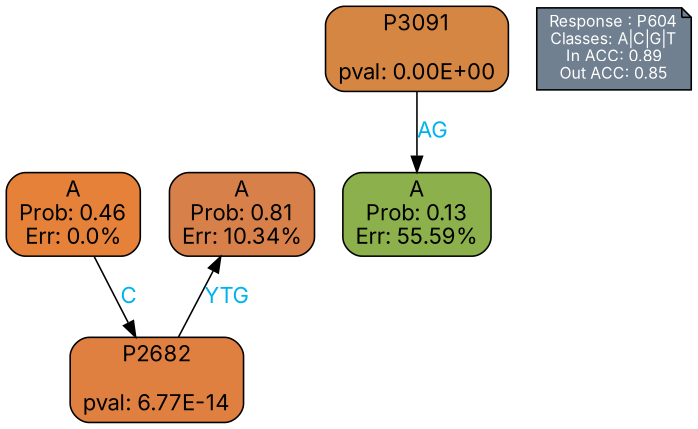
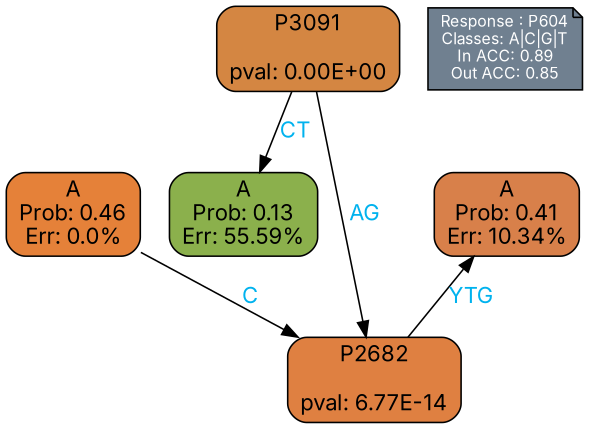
edge "P3091 pval: 0.00E+00" -> "A Prob: 0.13 Err: 55.59%": label "AG" -> "CT"
edge "P3091 pval: 0.00E+00" -> "P2682 pval: 6.77E-14": added, label "AG"
node "A Prob: 0.81 Err: 10.34%": label "A Prob: 0.81 Err: 10.34%" -> "A Prob: 0.41 Err: 10.34%"
